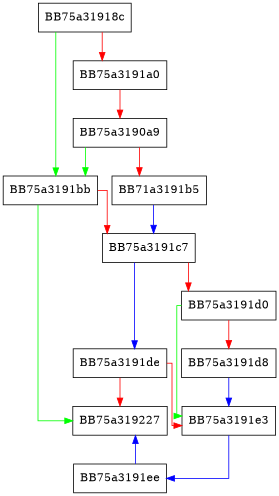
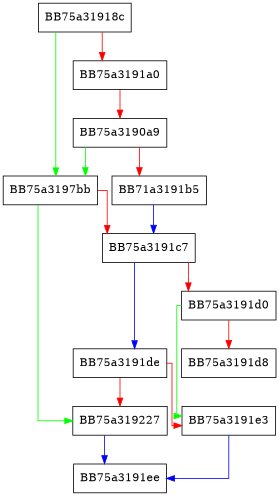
node "BB75a3191bb": label "BB75a3191bb" -> "BB75a3197bb"
edge "BB75a3191d8" -> "BB75a3191e3": removed
edge "BB75a3191ee" -> "BB75a319227": reversed
